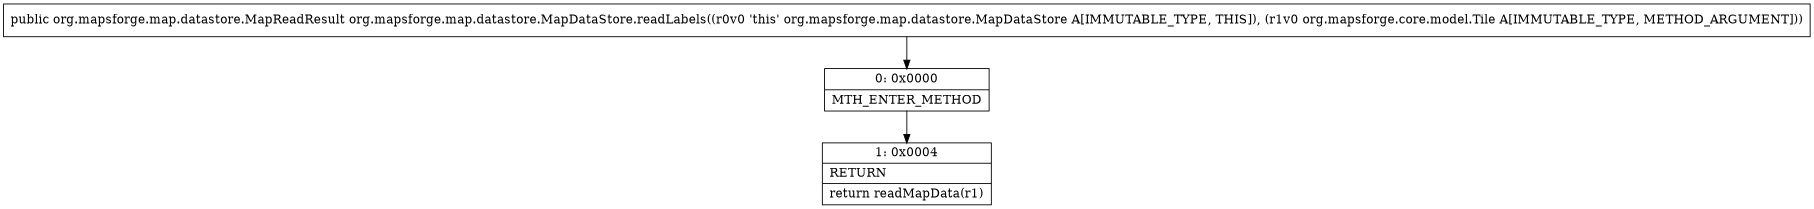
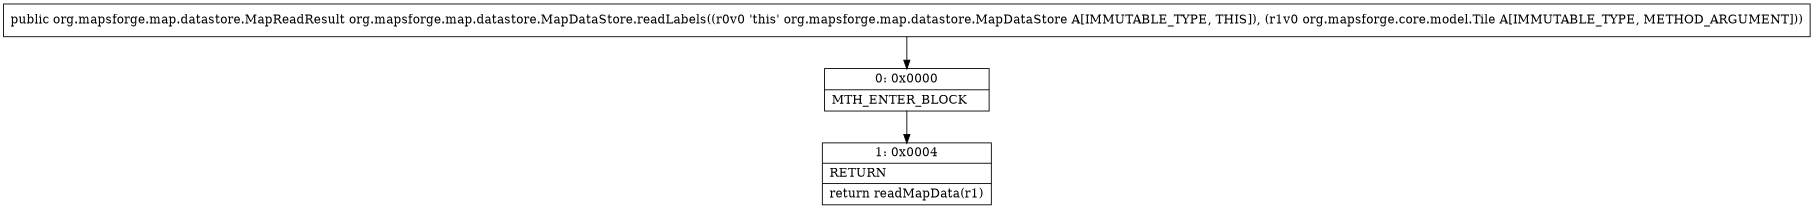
node "0: 0x0000": text "MTH_ENTER_METHOD" -> "MTH_ENTER_BLOCK"
